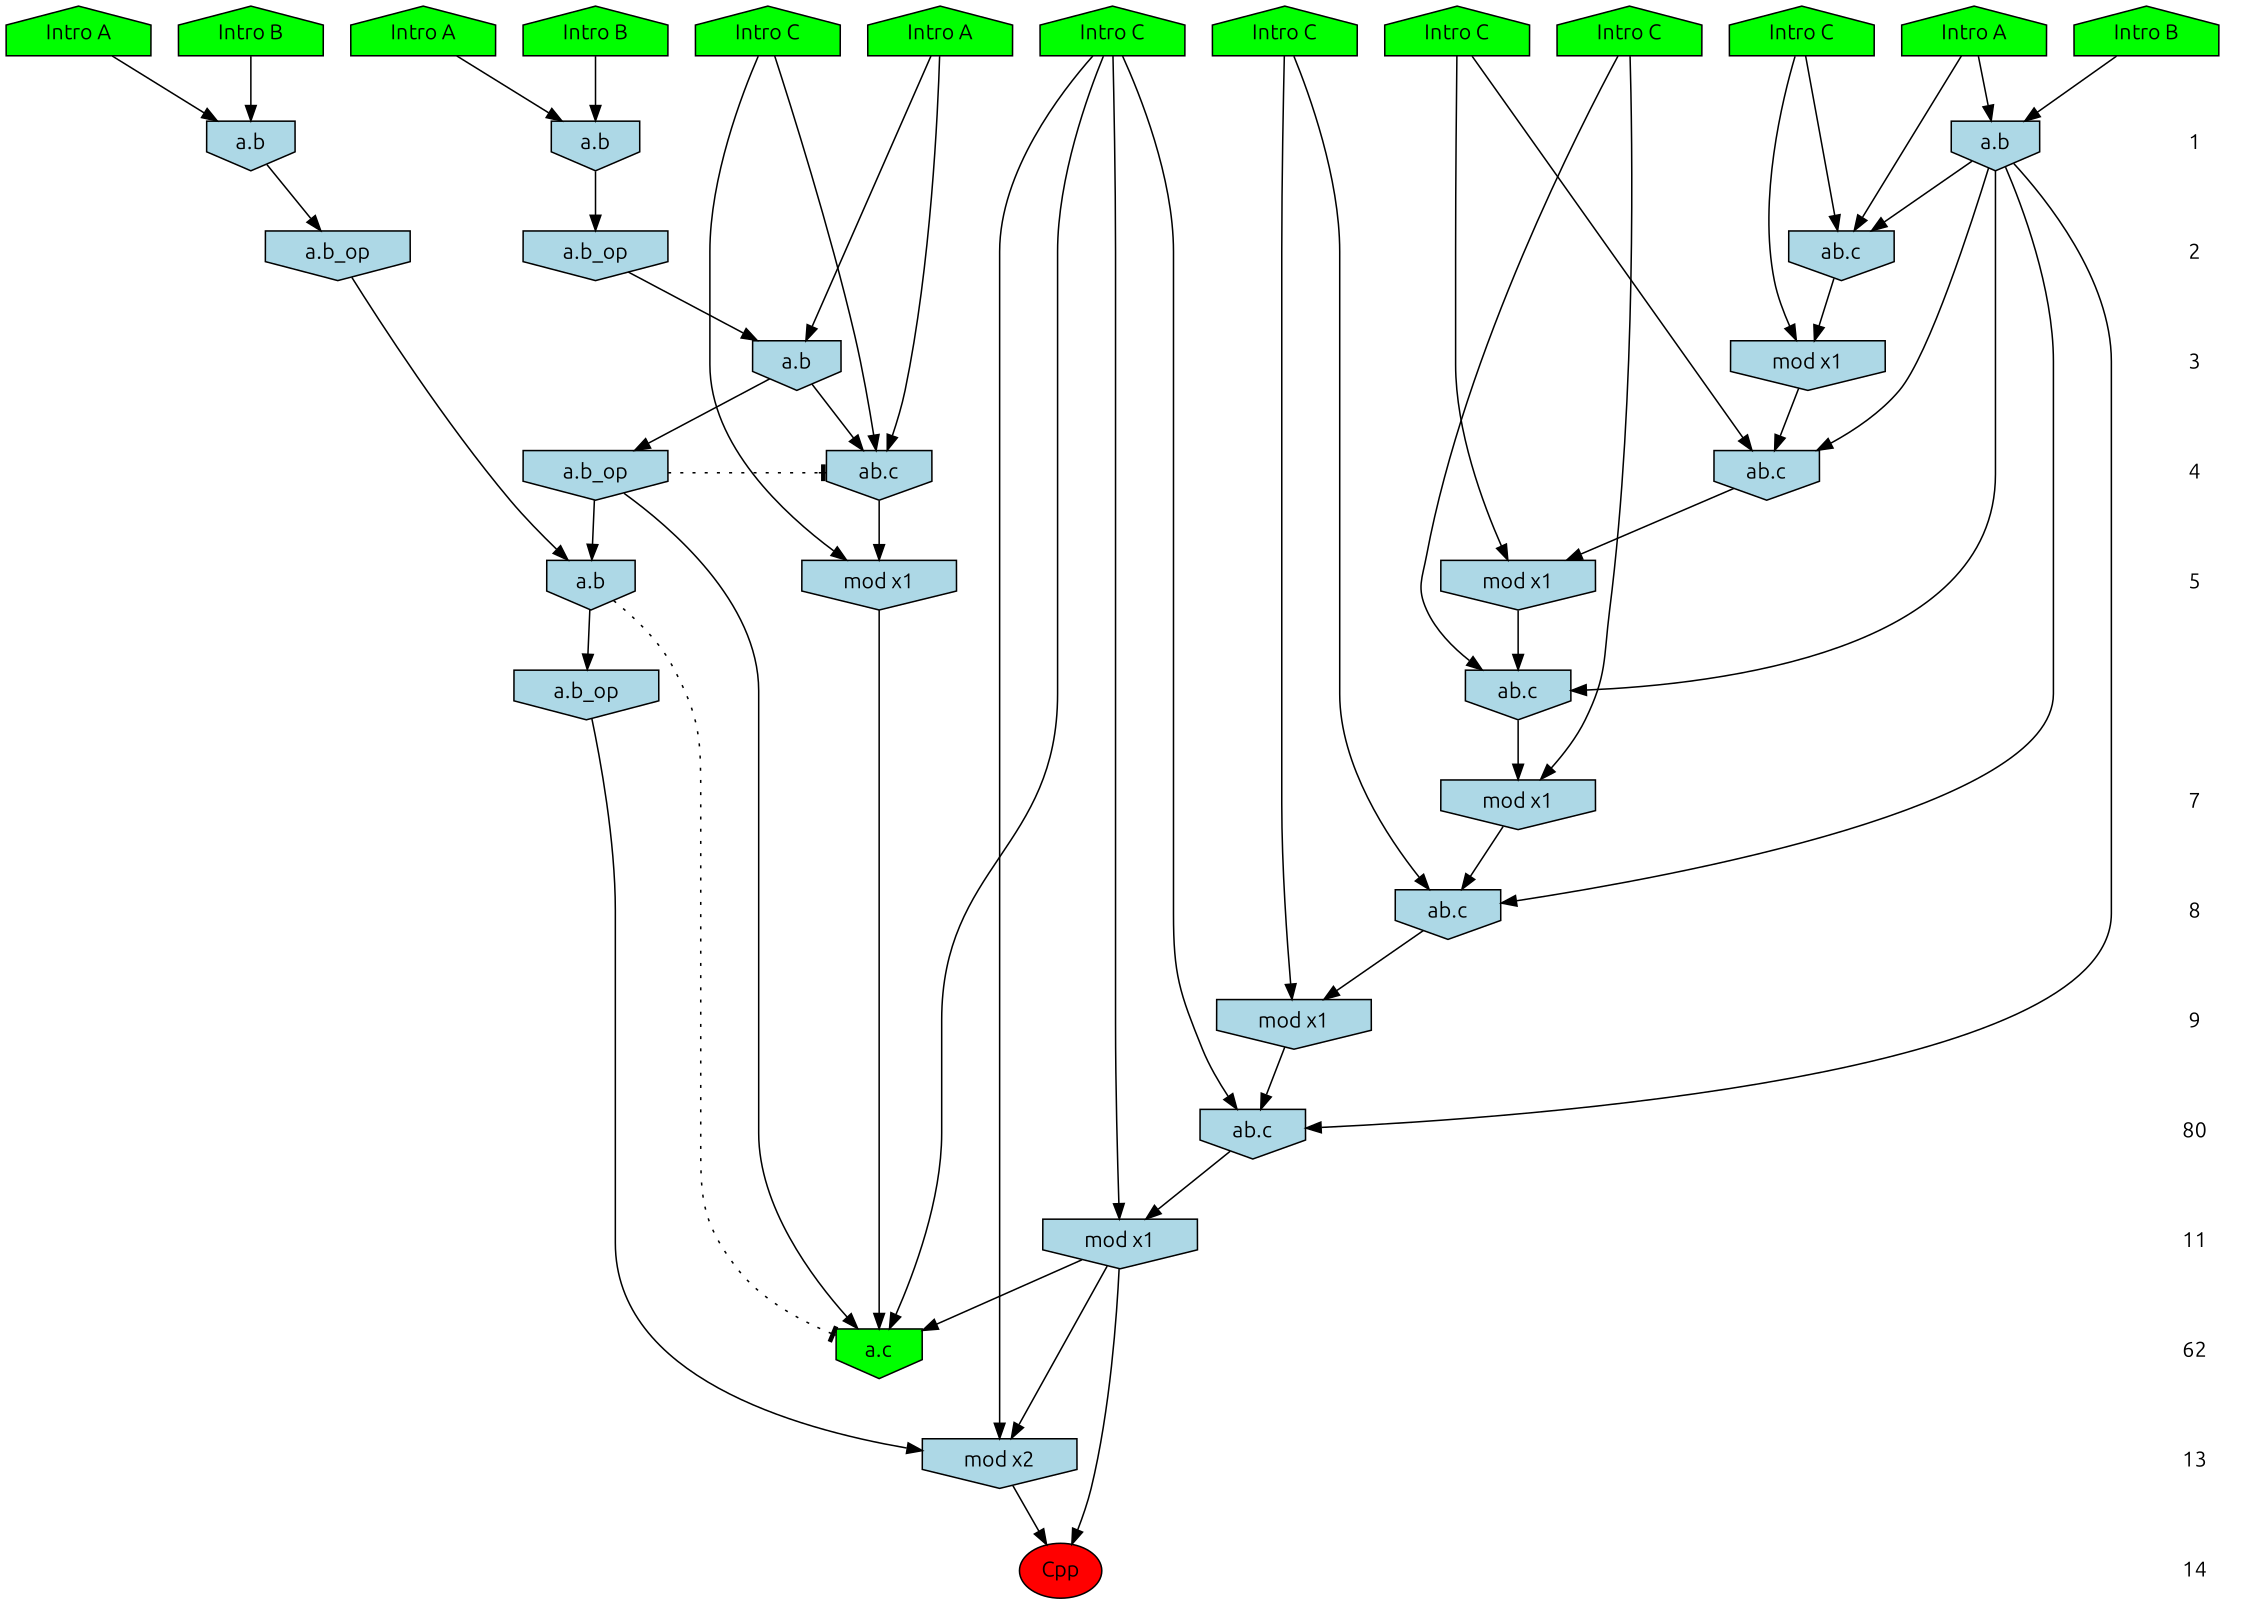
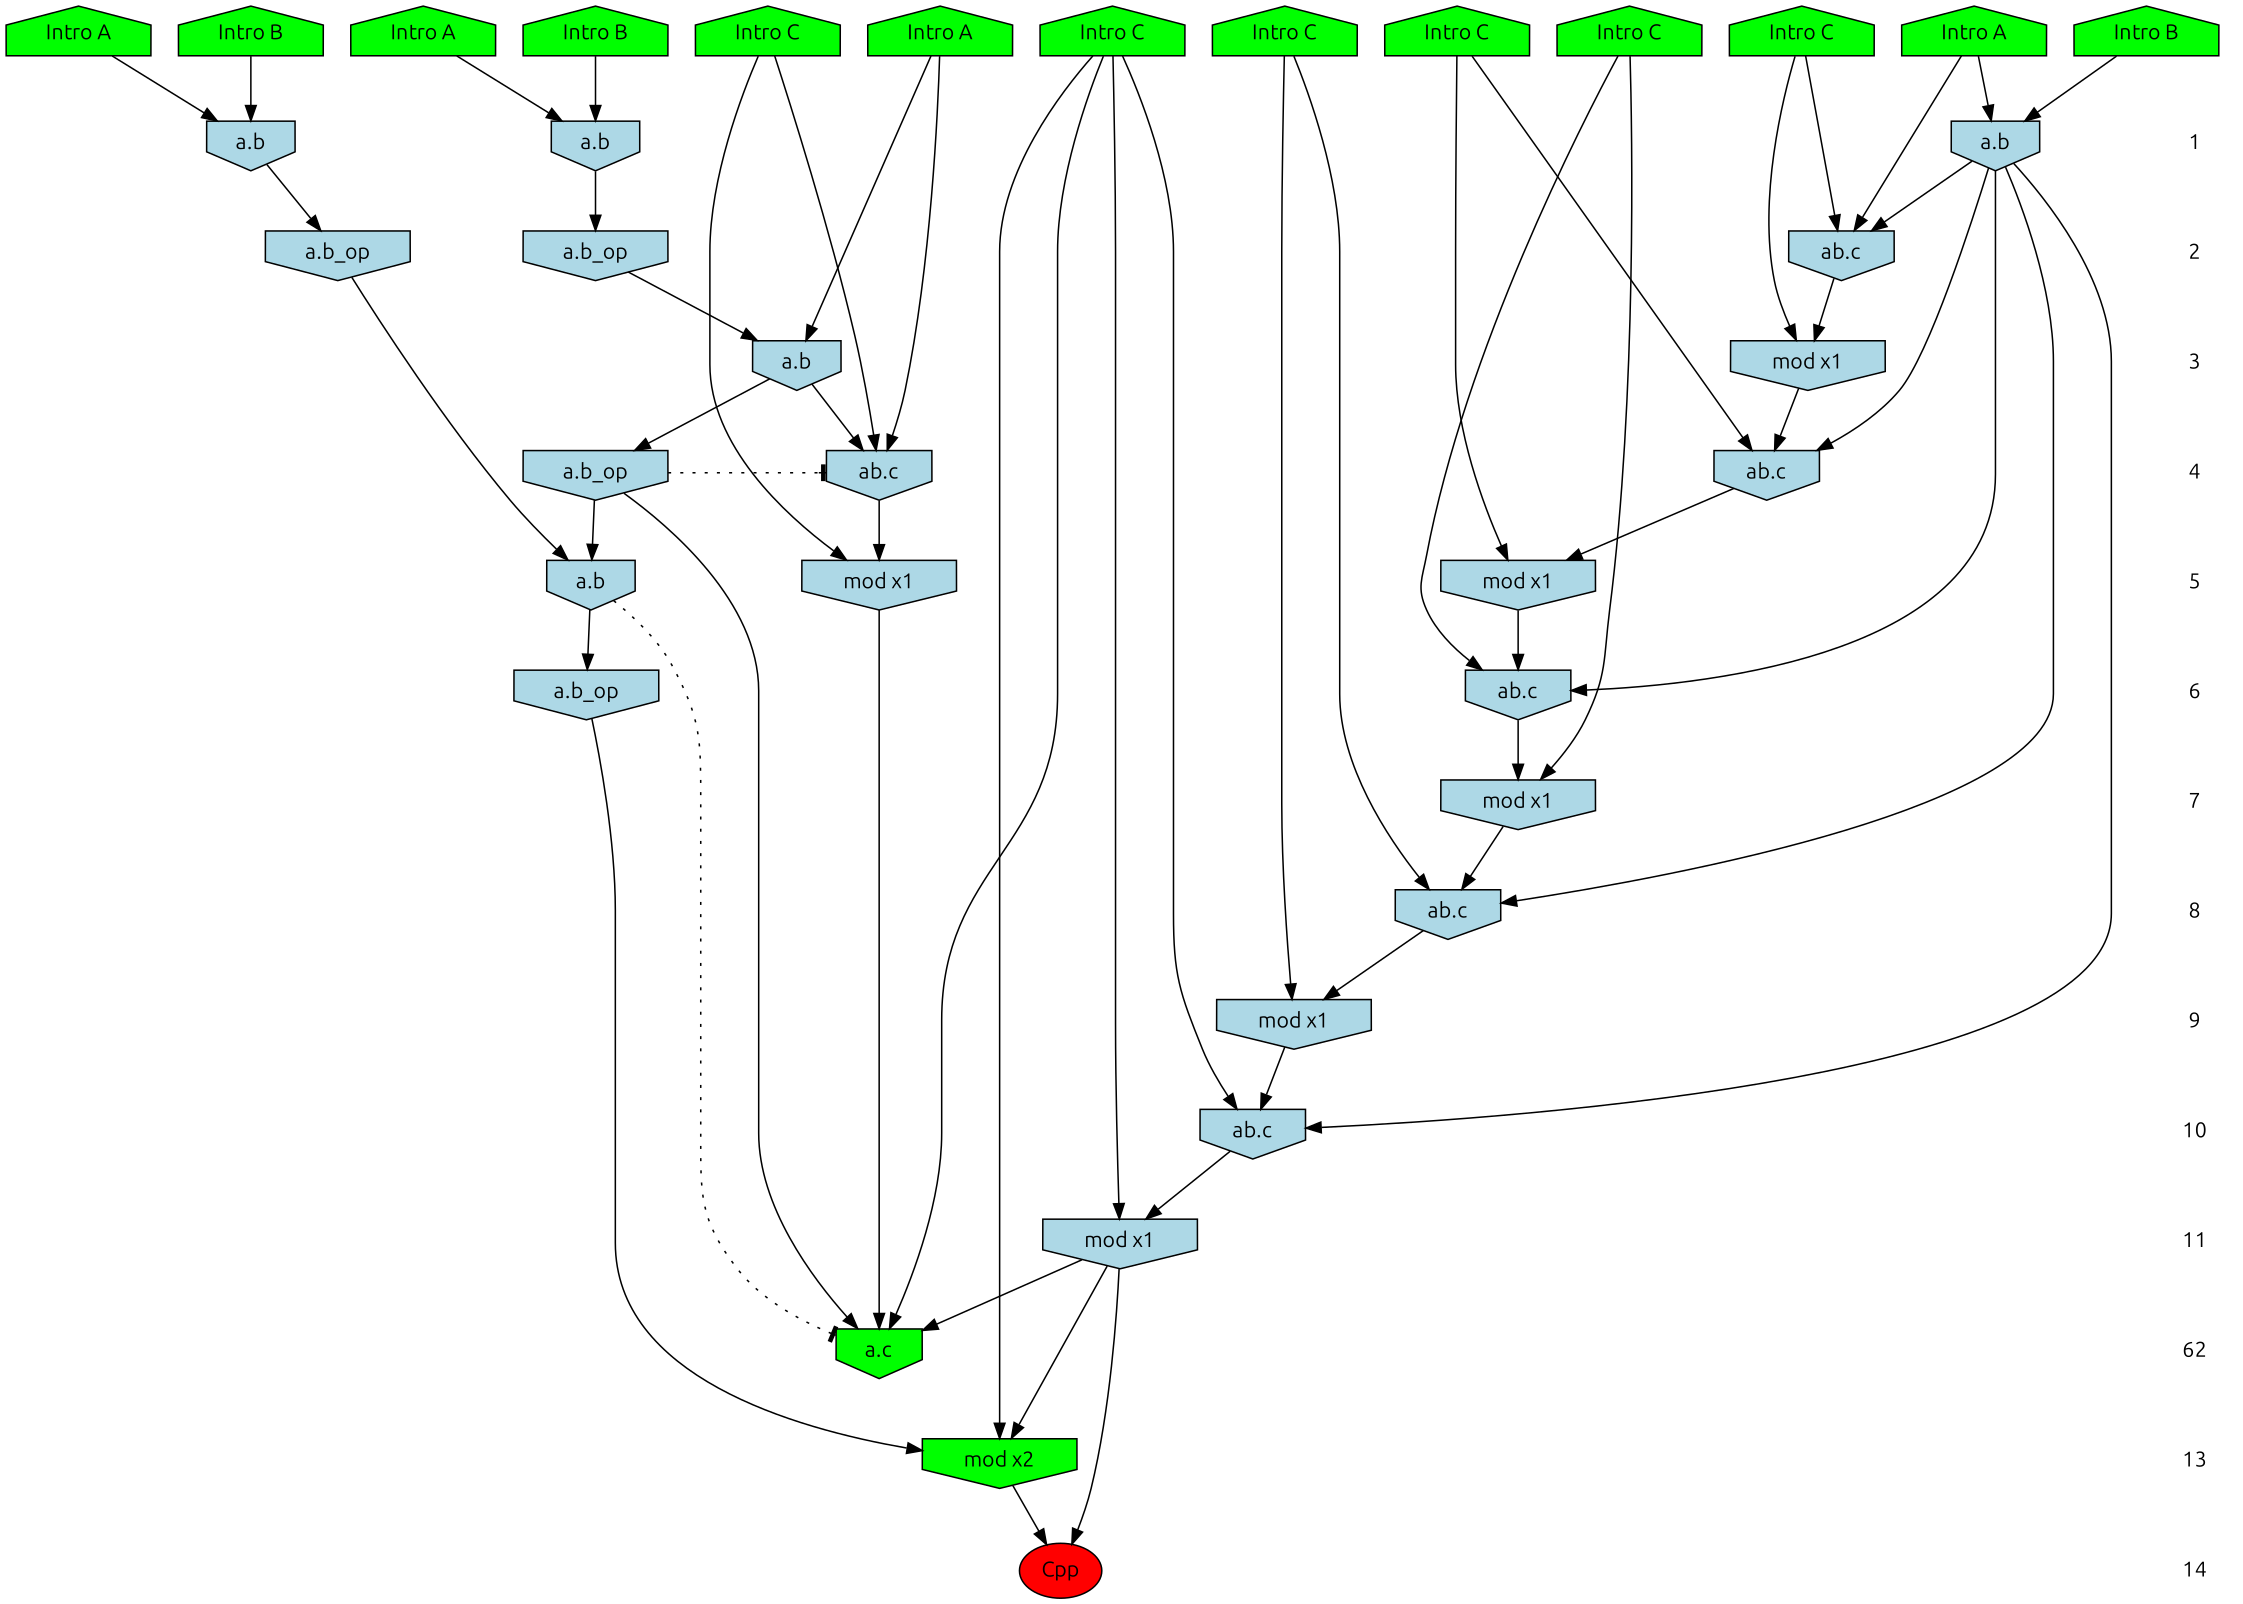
node "6": added
node "80": label "80" -> "10"
node "mod x2": fillcolor lightblue -> green
